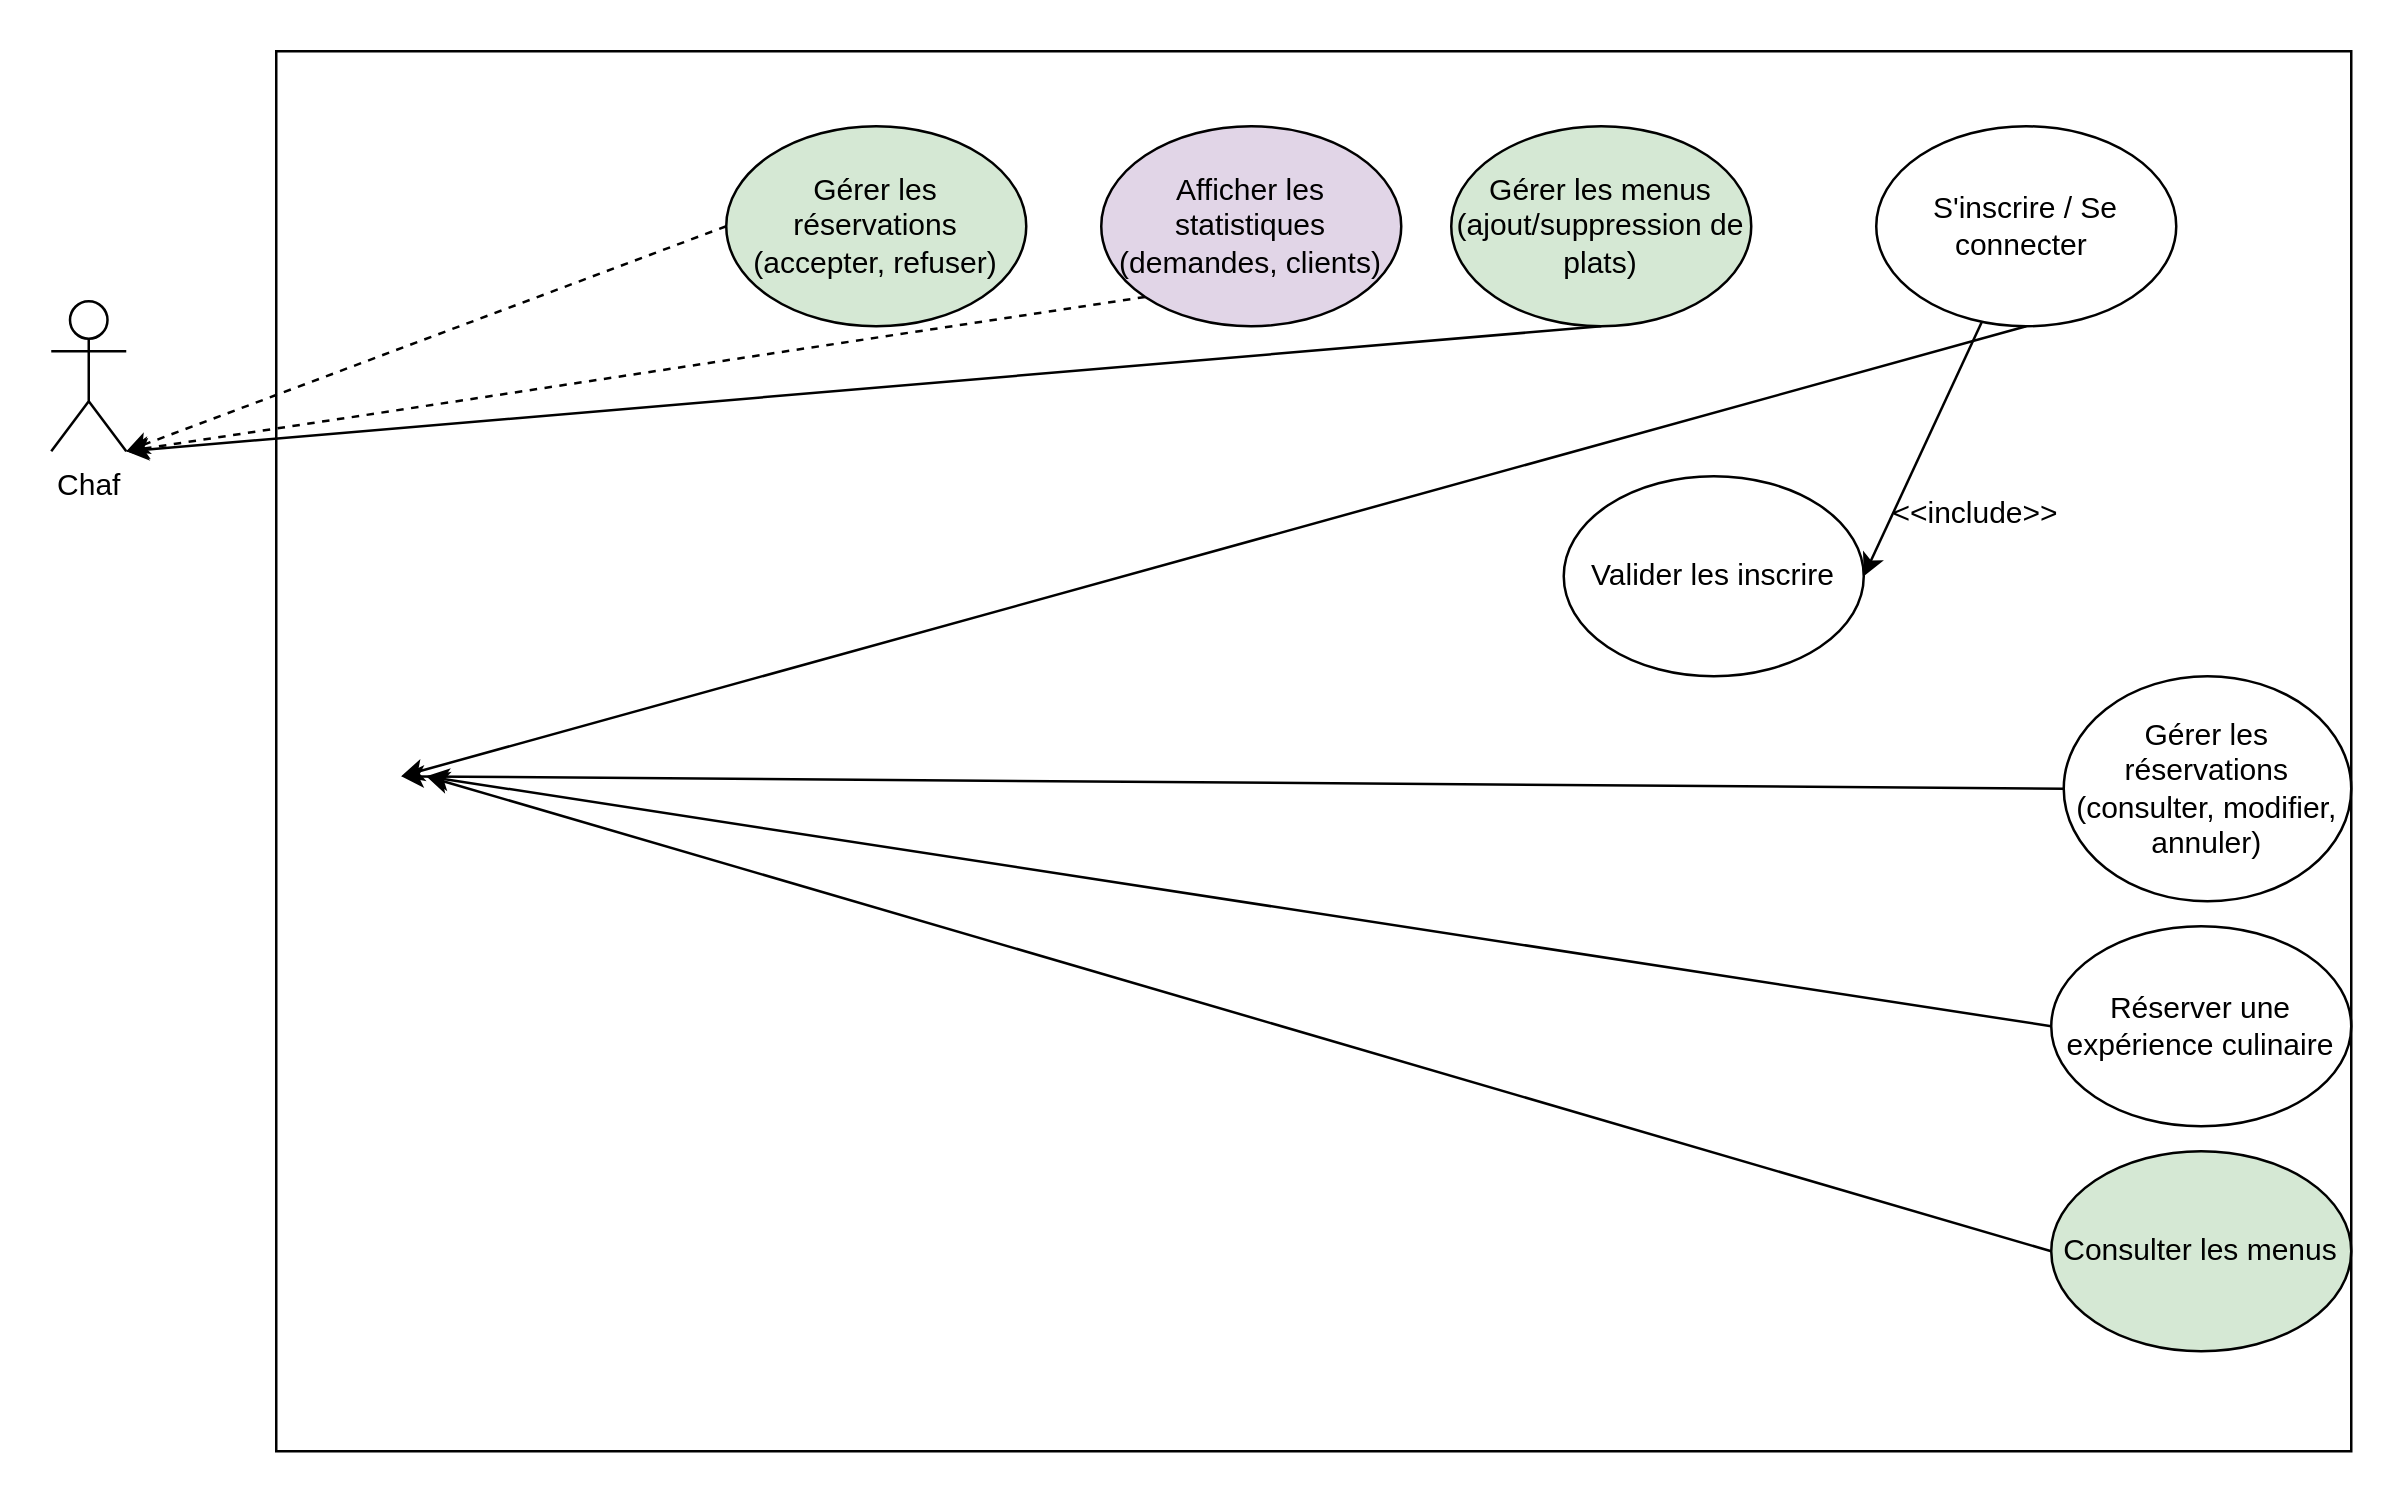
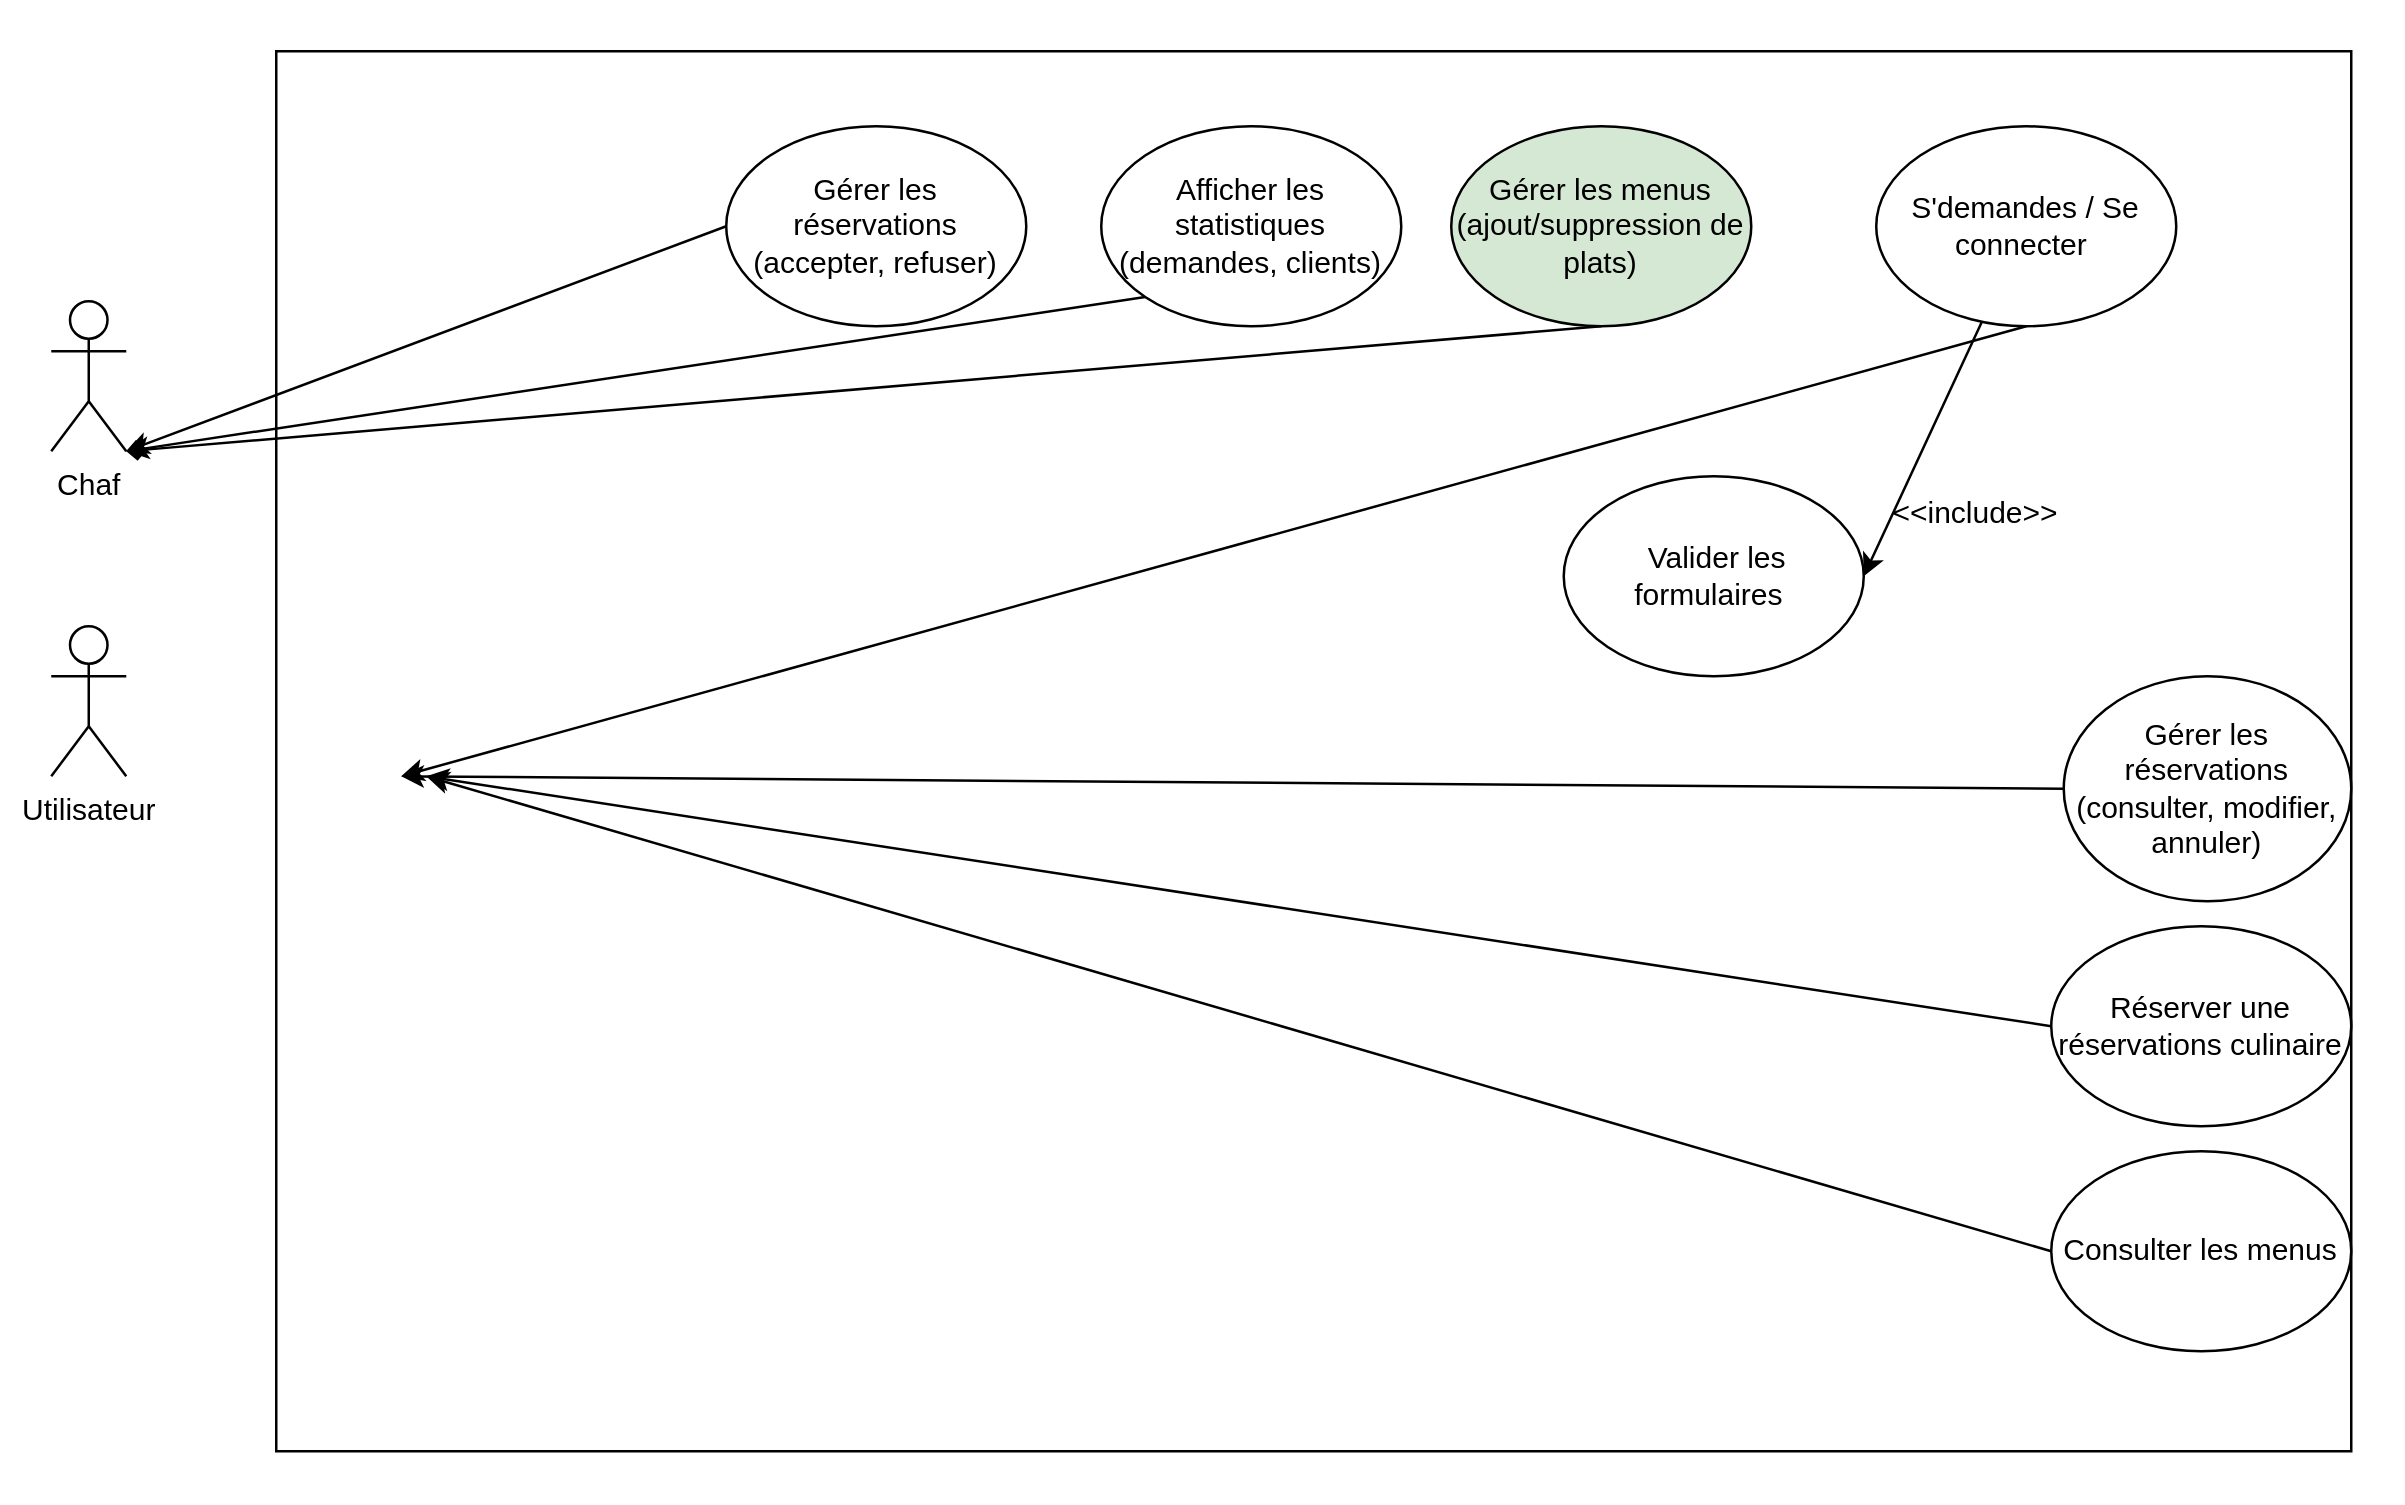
node "Gérer les réservations (accepter, refuser)": fillcolor #d5e8d4 -> #ffffff
node "Afficher les statistiques (demandes, clients)": fillcolor #e1d5e7 -> #ffffff
node "S'inscrire / Se connecter": label "S'inscrire / Se connecter" -> "S'demandes / Se connecter"
edge "Gérer les réservations (accepter, refuser)" -> "Chaf": style dashed -> solid
edge "Afficher les statistiques (demandes, clients)" -> "Chaf": style dashed -> solid
edge "Gérer les menus (ajout/suppression de plats)" -> "Chaf": arrowhead classic -> diamond
node "Valider les inscrire": label "Valider les inscrire" -> "Valider les formulaires"
node "Utilisateur": added
node "Réserver une expérience culinaire": label "Réserver une expérience culinaire" -> "Réserver une réservations culinaire"
node "Consulter les menus": fillcolor #d5e8d4 -> #ffffff
